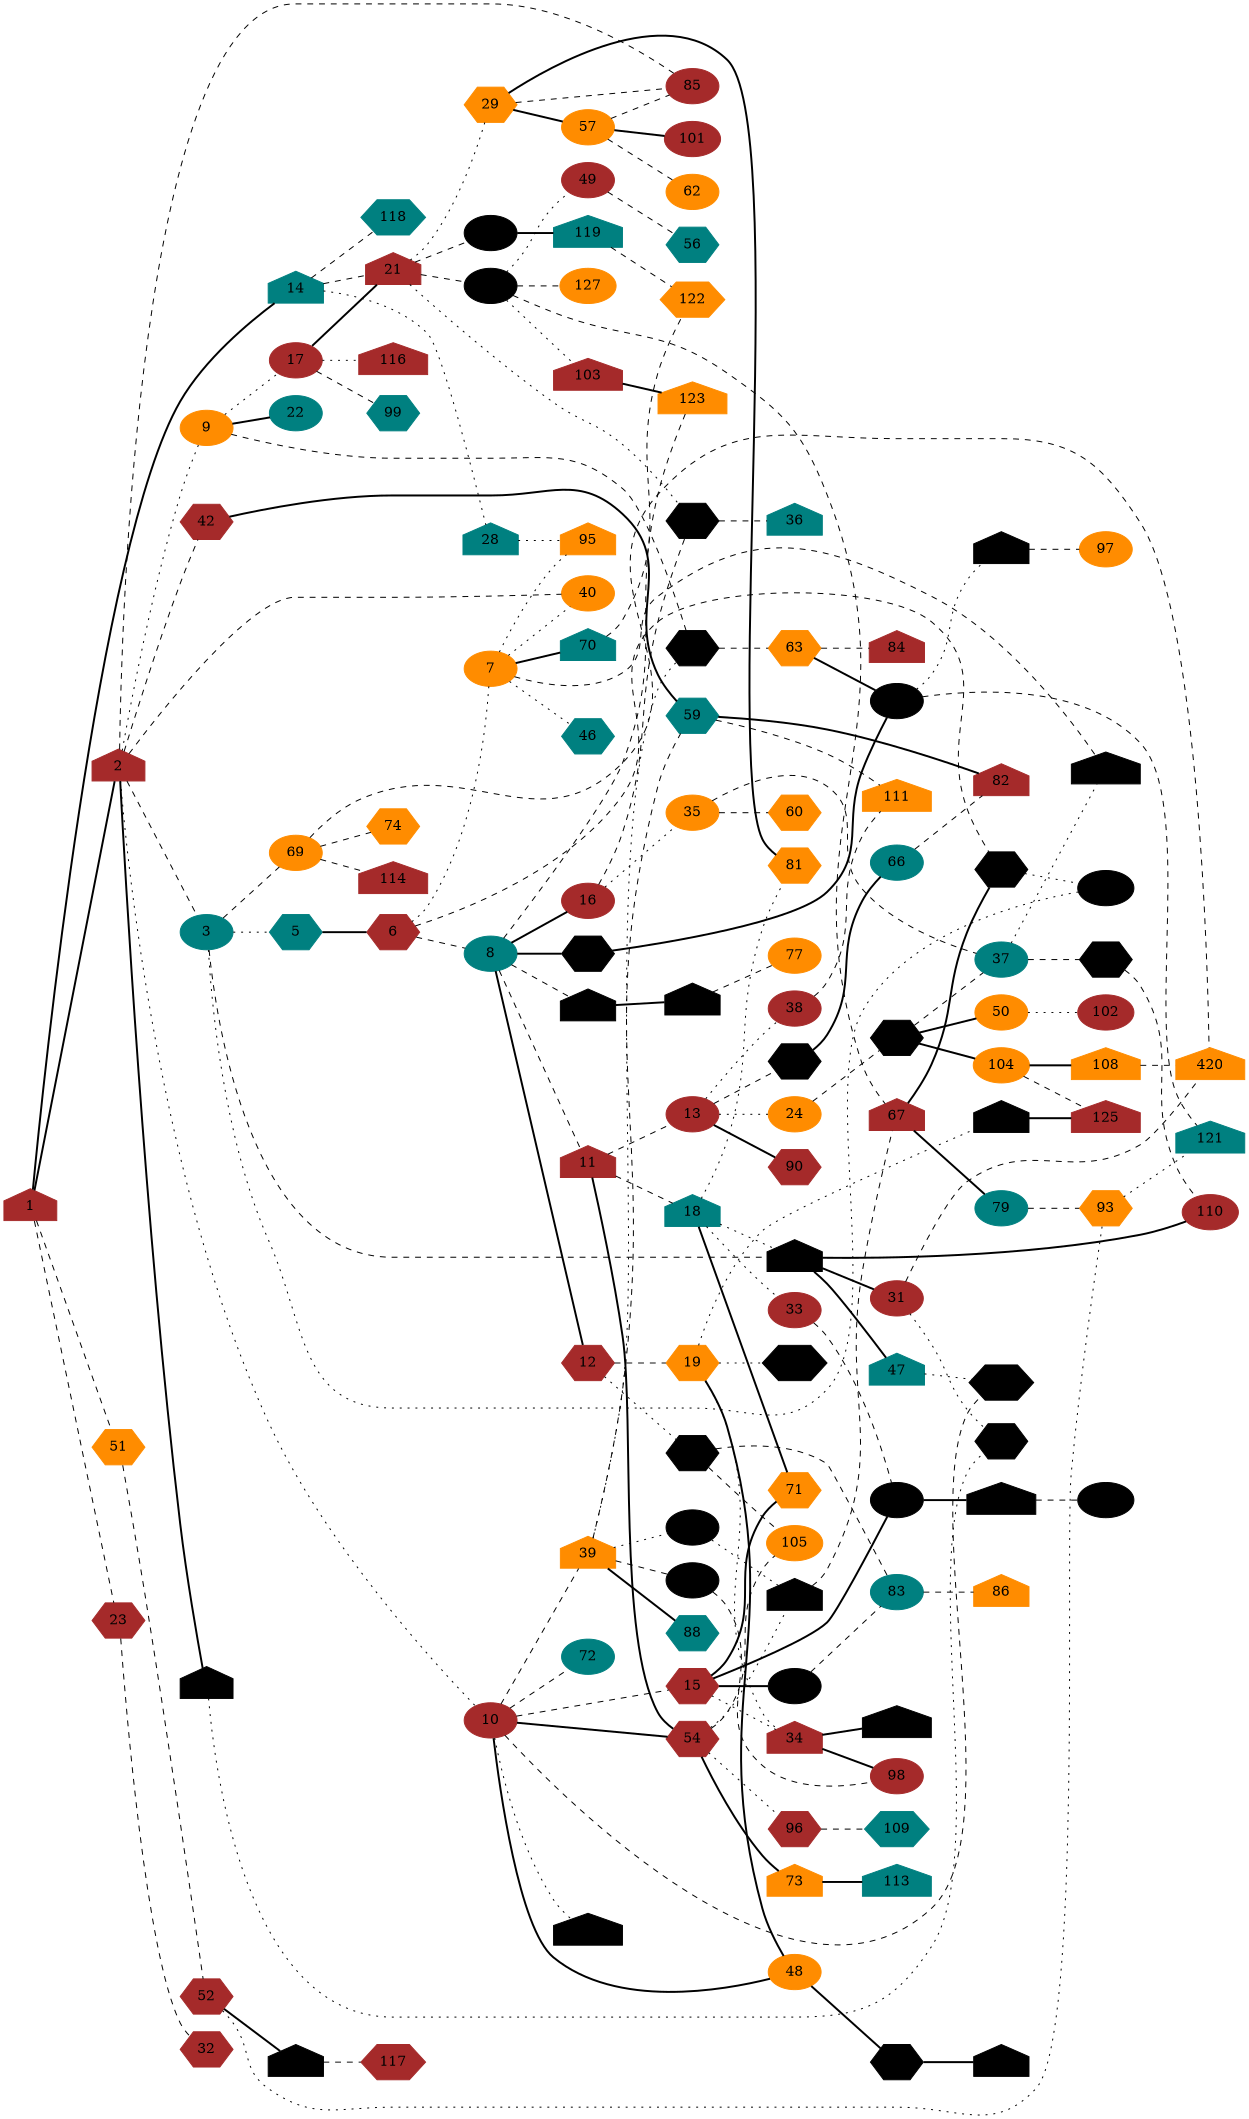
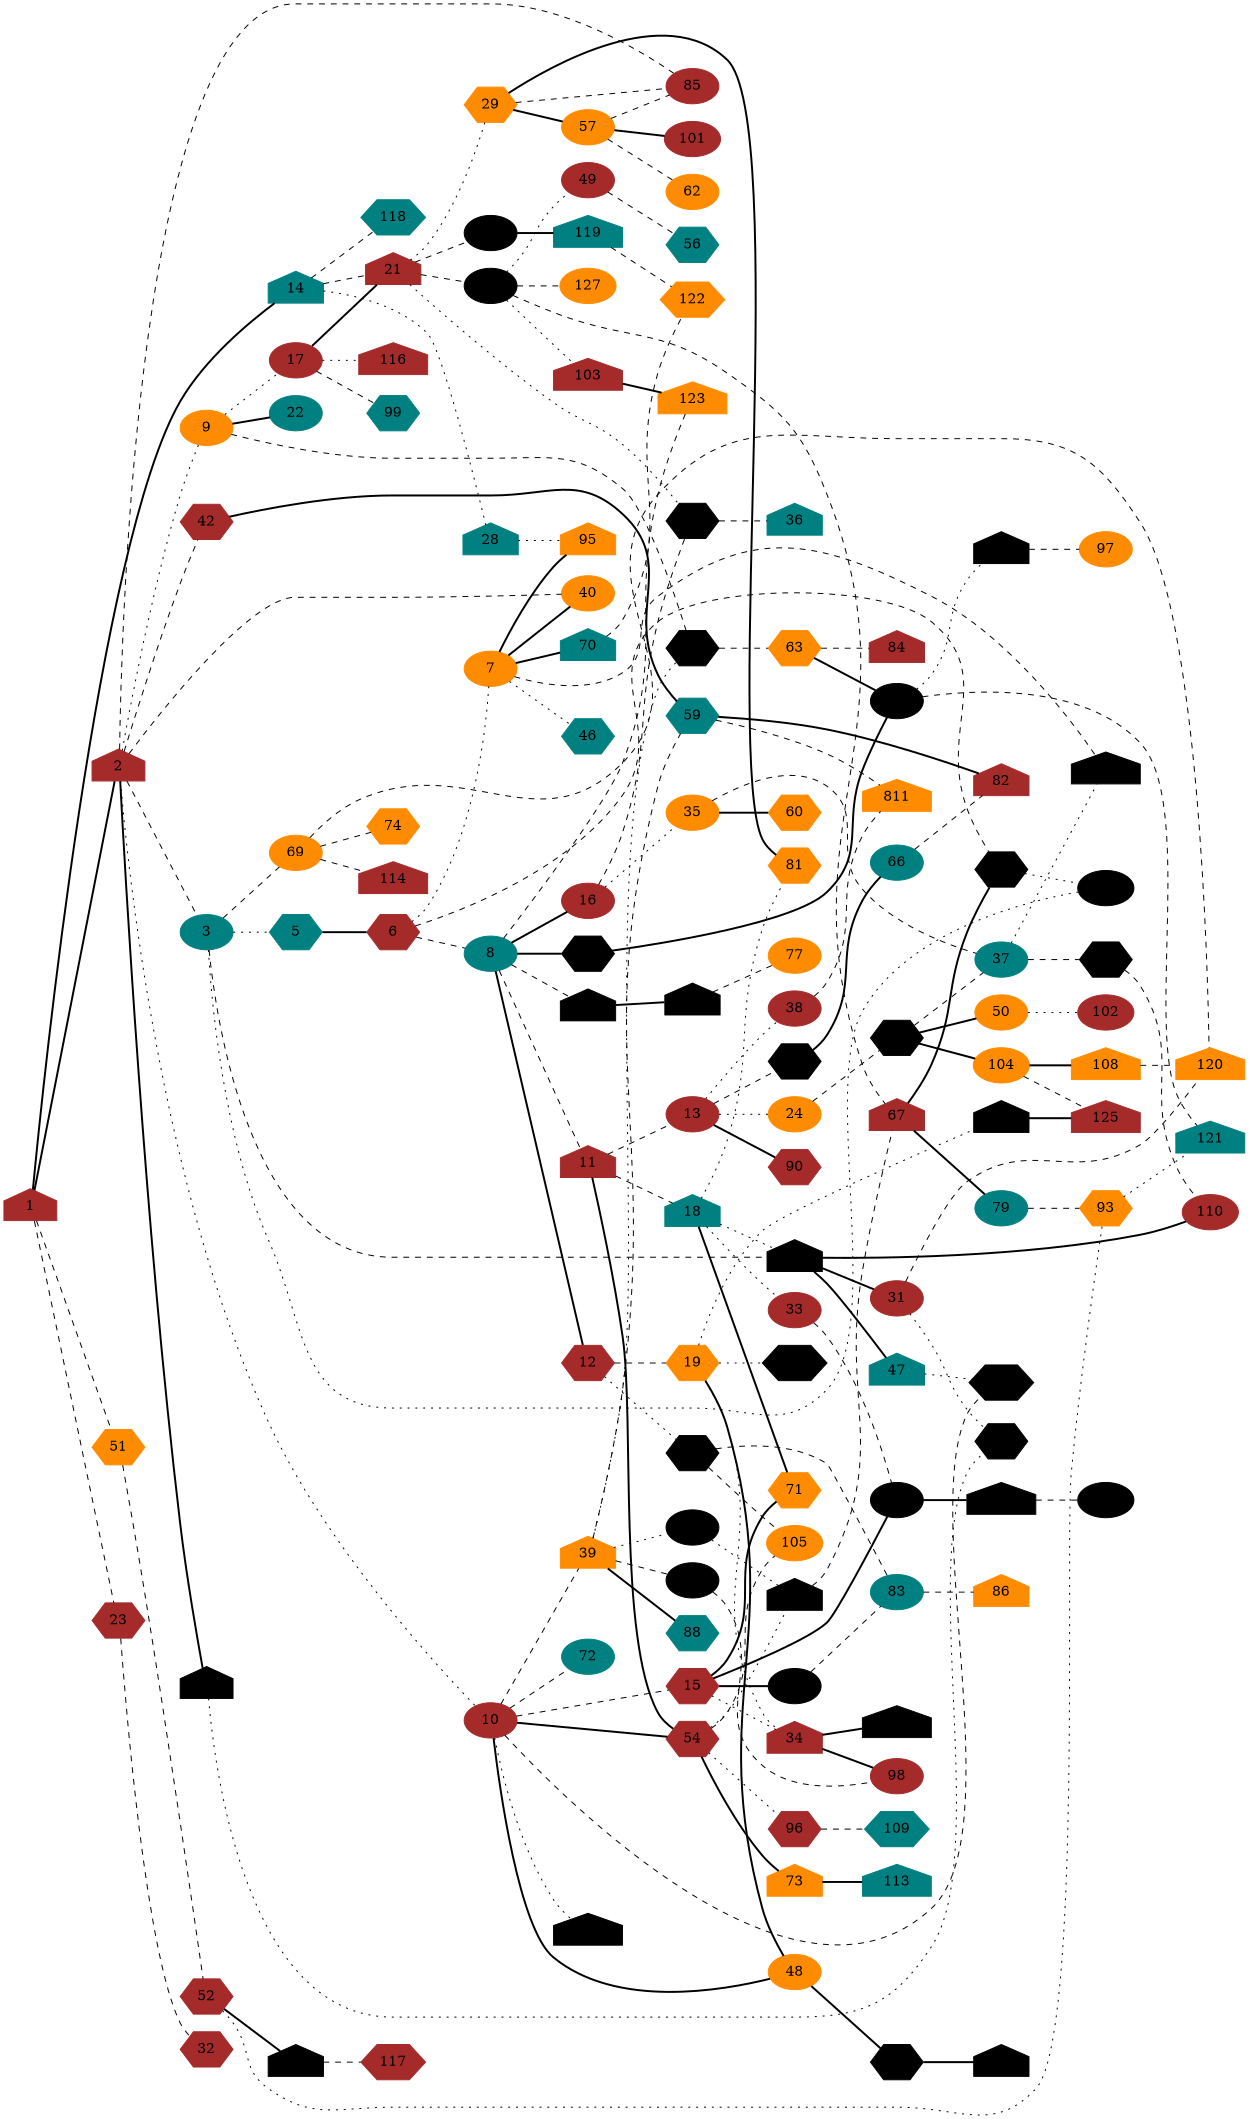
edge "95" -- "7": style dotted -> bold
edge "40" -- "7": style dotted -> bold
node "111": label "111" -> "811"
edge "35" -- "60": style dashed -> bold
node "420": label "420" -> "120"
